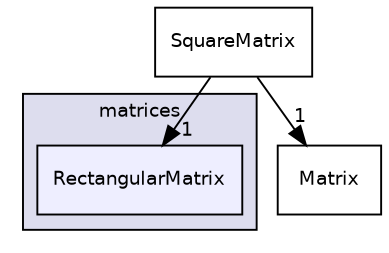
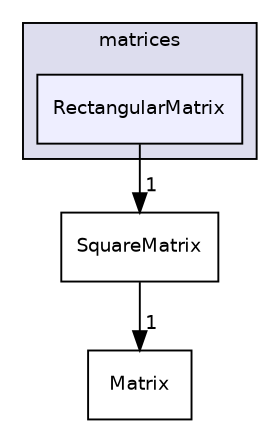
edge "SquareMatrix" -> "RectangularMatrix": reversed
